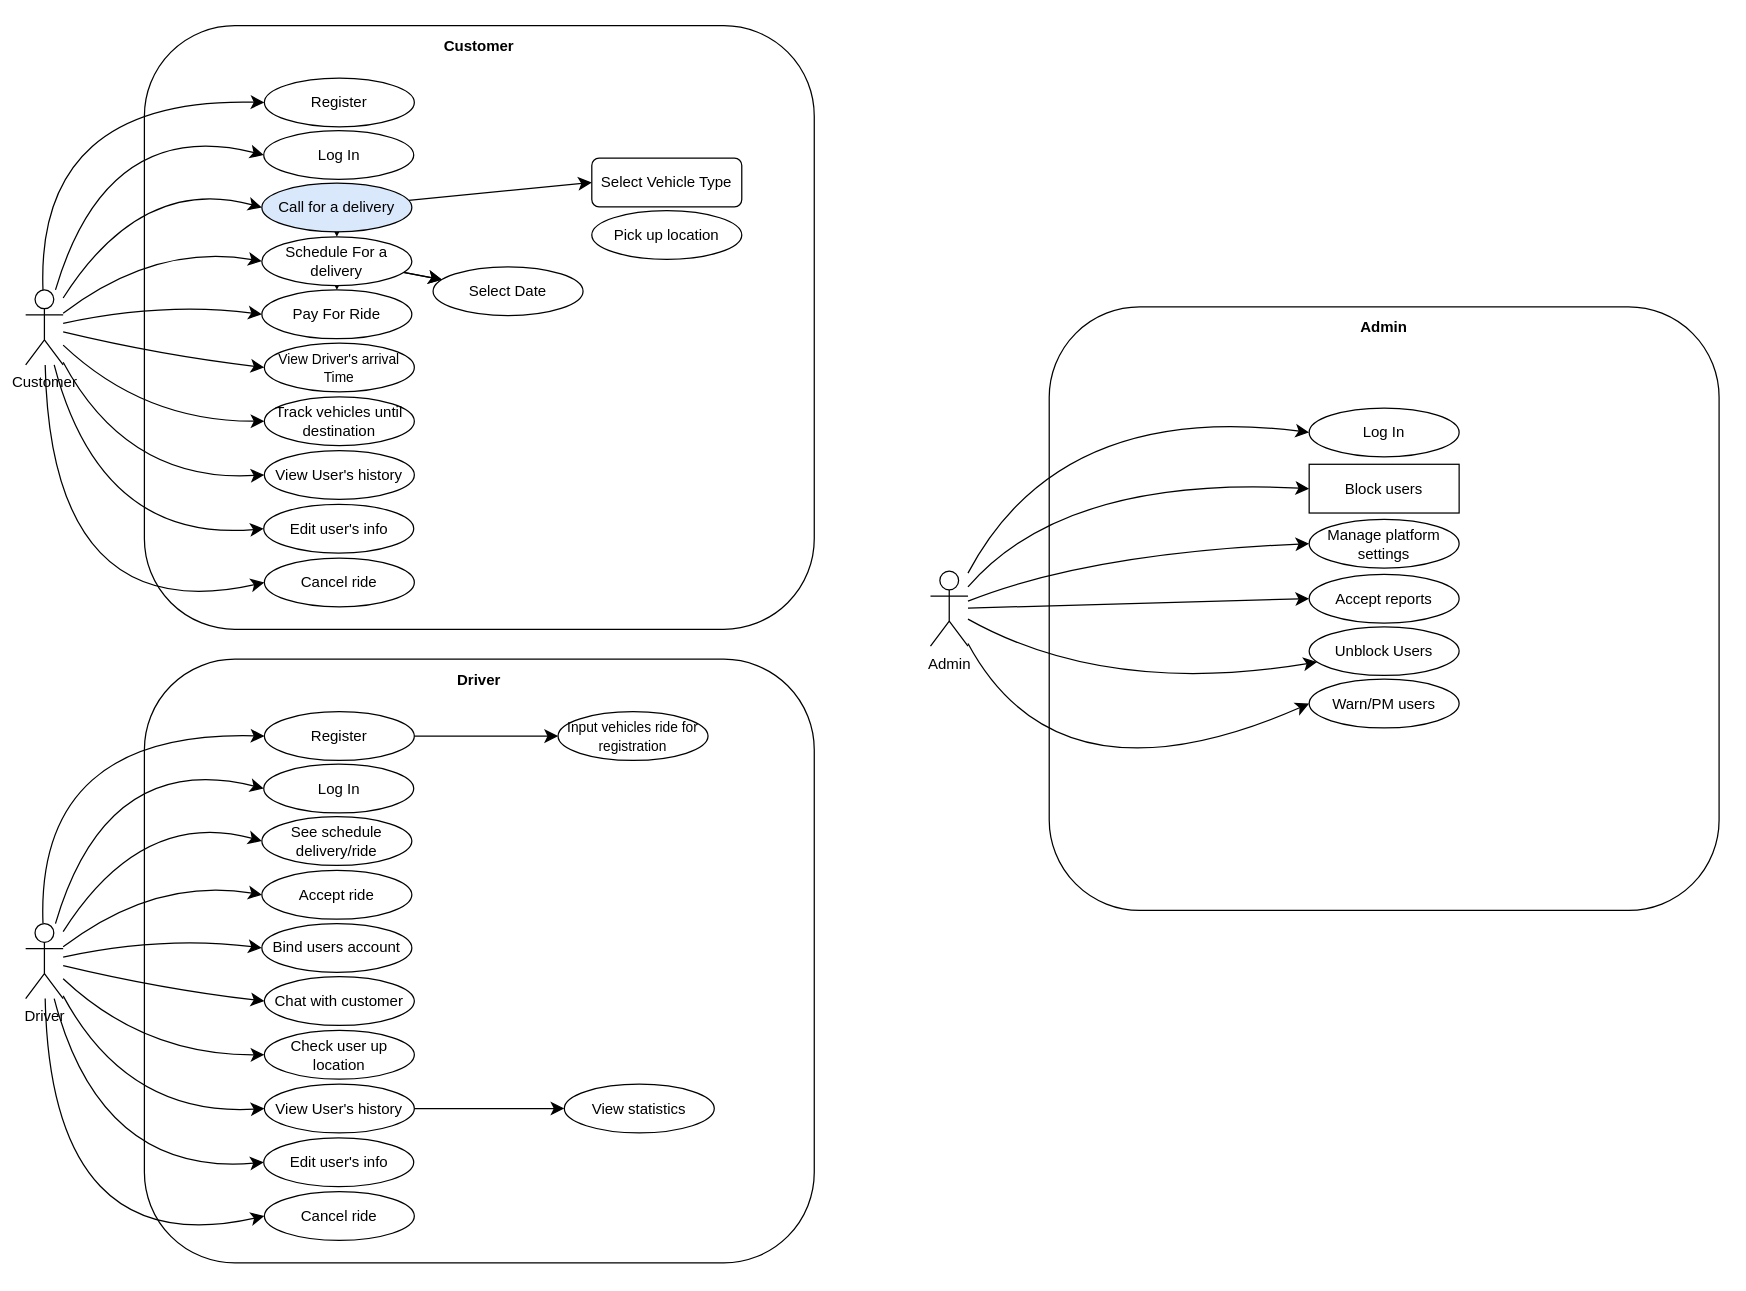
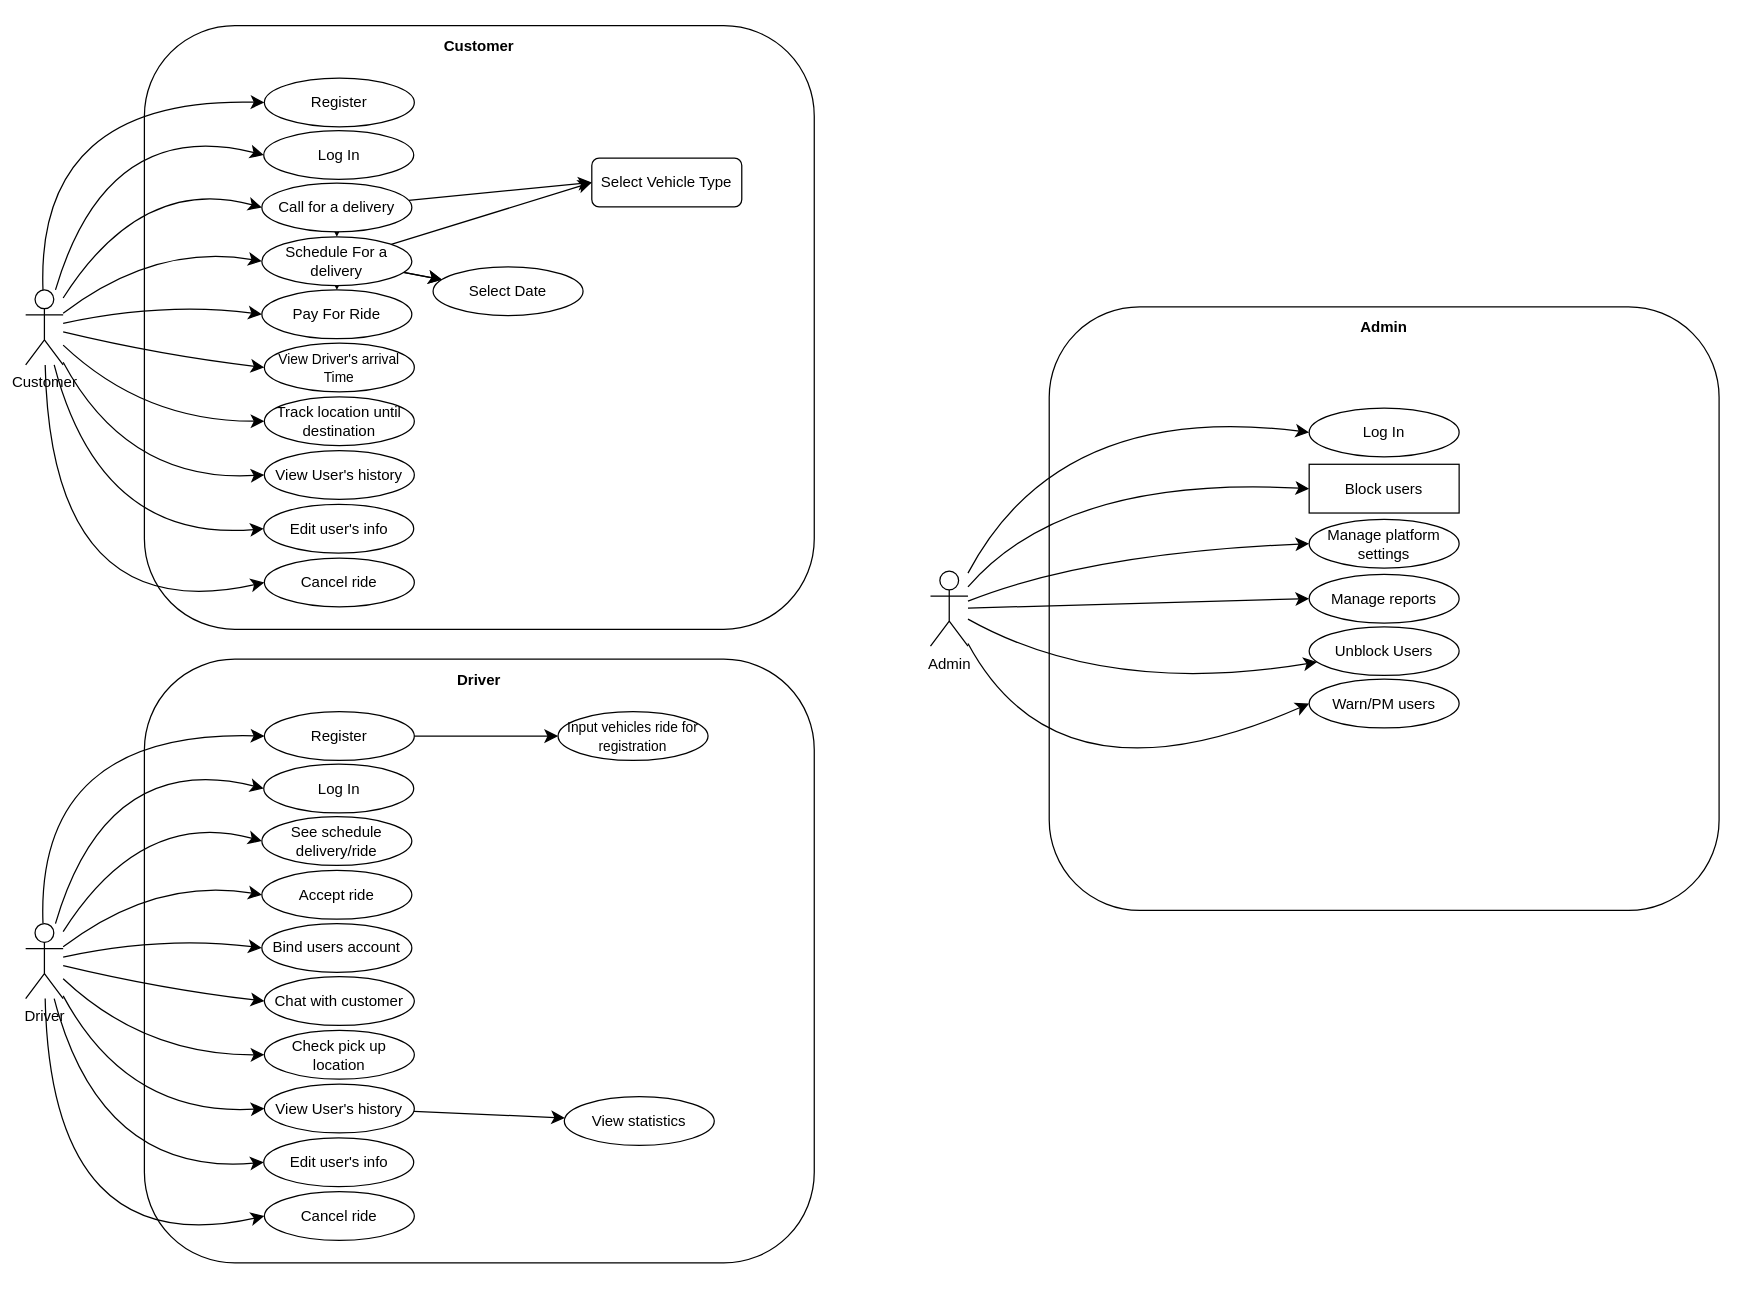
node "Call for a delivery": fillcolor #dae8fc -> #ffffff
edge "Schedule For a delivery" -> "Select Vehicle Type": added
node "Pick up location": removed
node "Track vehicles until destination": label "Track vehicles until destination" -> "Track location until destination"
node "Accept reports": label "Accept reports" -> "Manage reports"
node "Check user up location": label "Check user up location" -> "Check pick up location"
node "View statistics": moved (639, 1109) -> (639, 1121)
